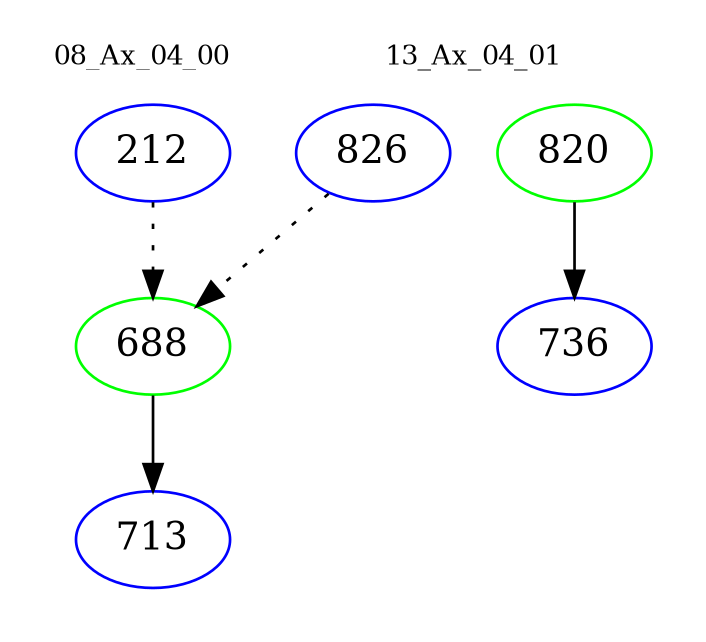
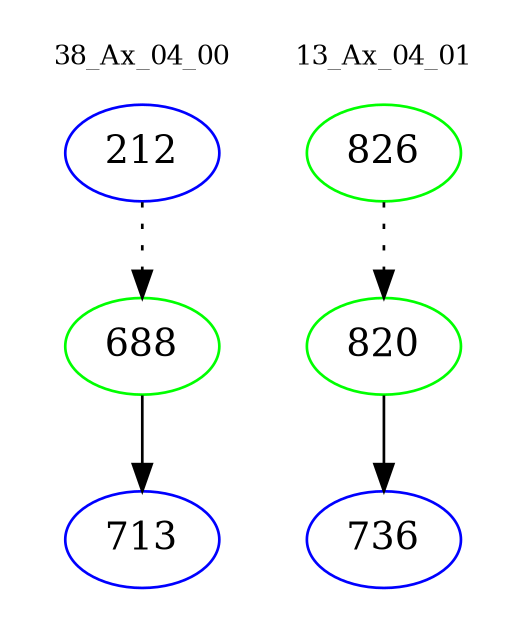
cluster "08_Ax_04_00": label "08_Ax_04_00" -> "38_Ax_04_00"
node "826": color blue -> green
edge "826" -> "688": now "826" -> "820"
